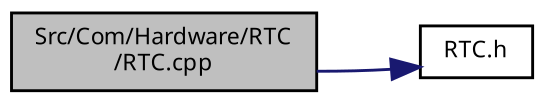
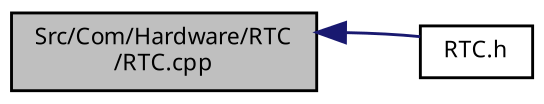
edge "Src/Com/Hardware/RTC /RTC.cpp" -> "RTC.h": reversed
